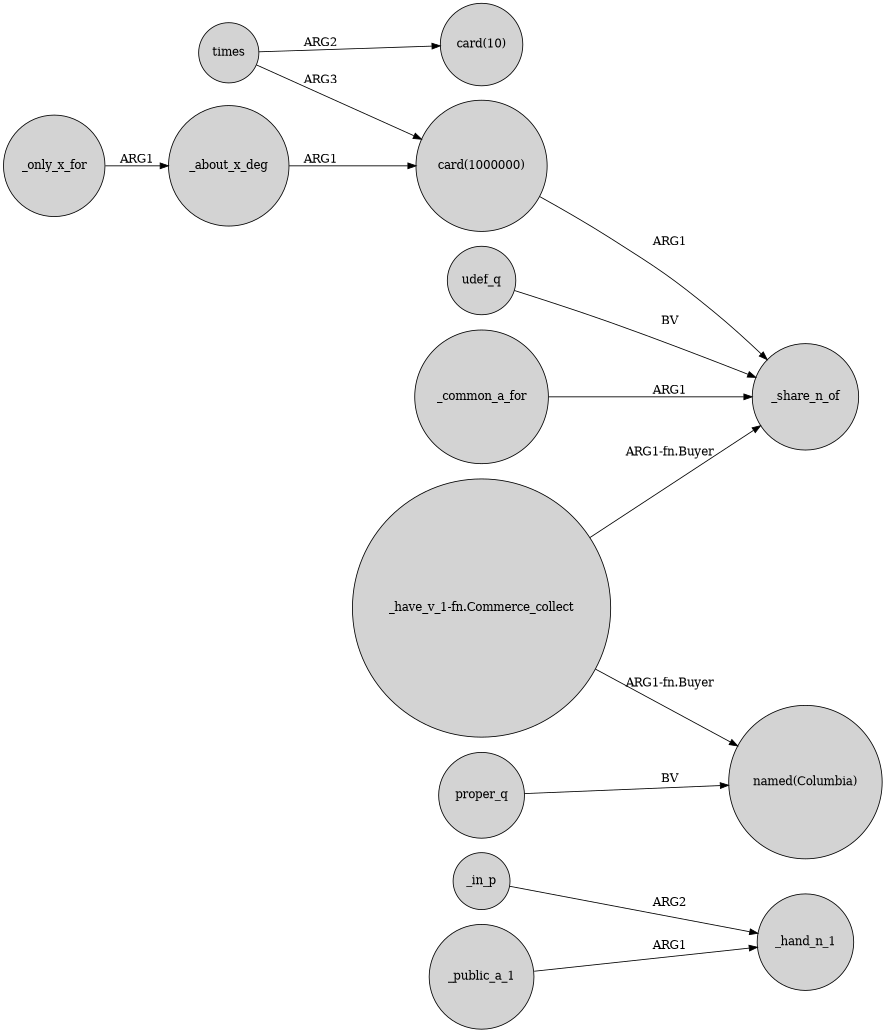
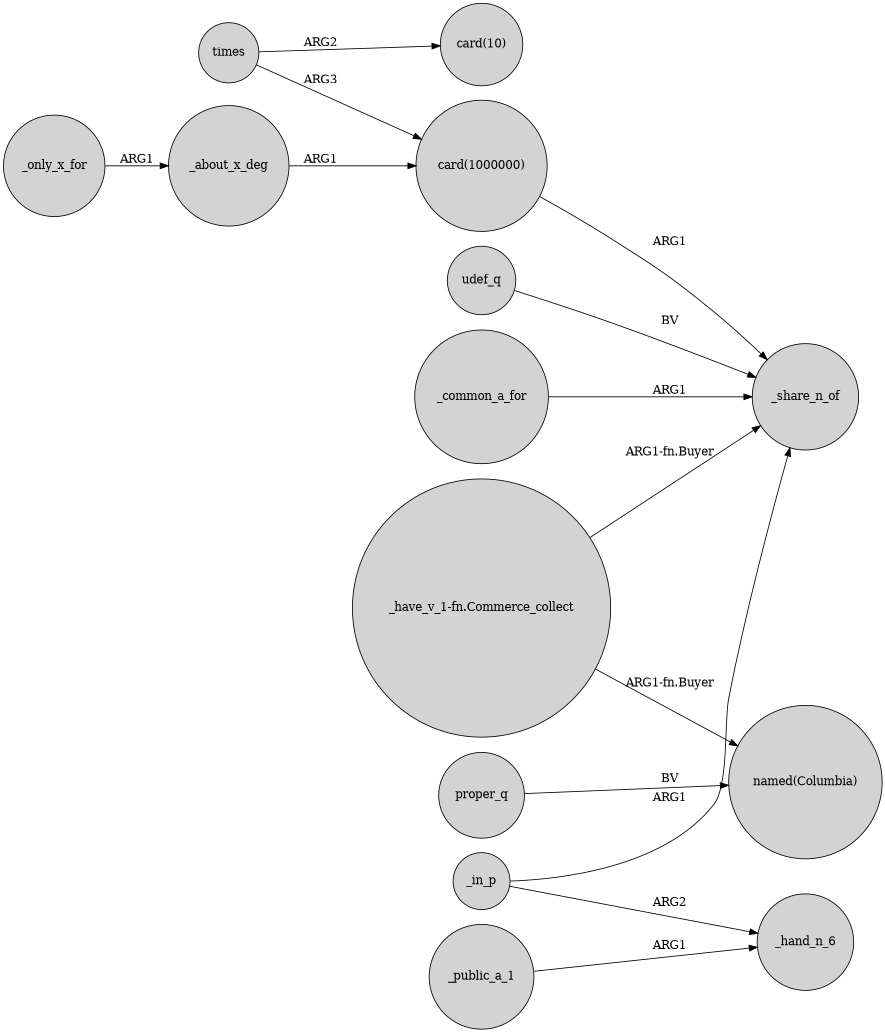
edge "_in_p" -> "_share_n_of": added, label "ARG1"
node "_hand_n_1": label "_hand_n_1" -> "_hand_n_6"
